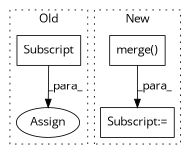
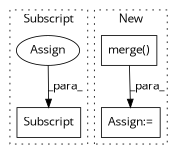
cluster "Old": label "Old" -> "Subscript"
edge "Subscript" -> "Assign": reversed
node "Subscript:=": label "Subscript:=" -> "Assign:="
